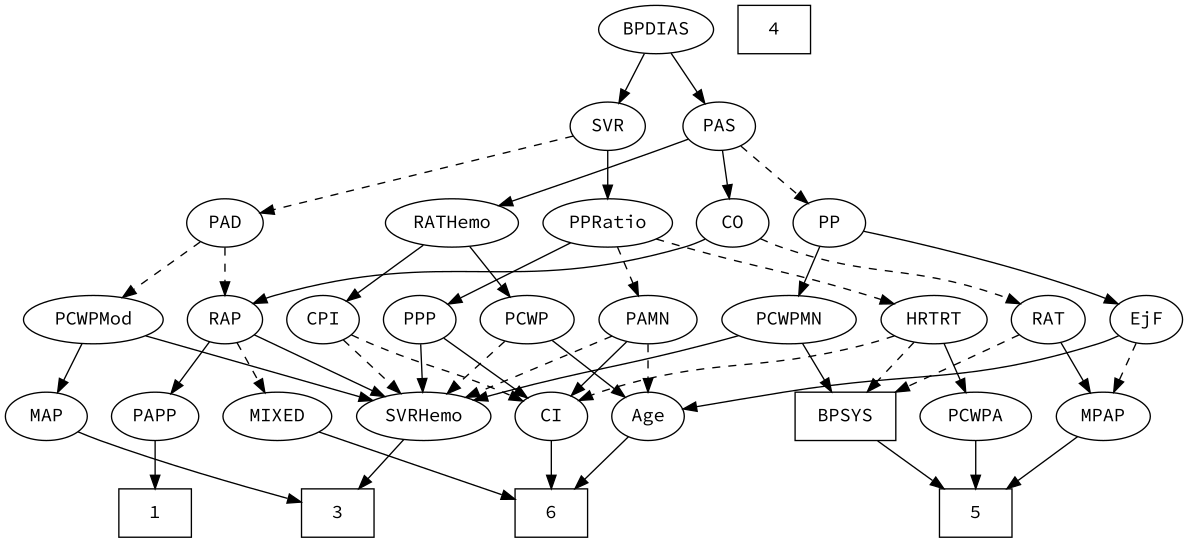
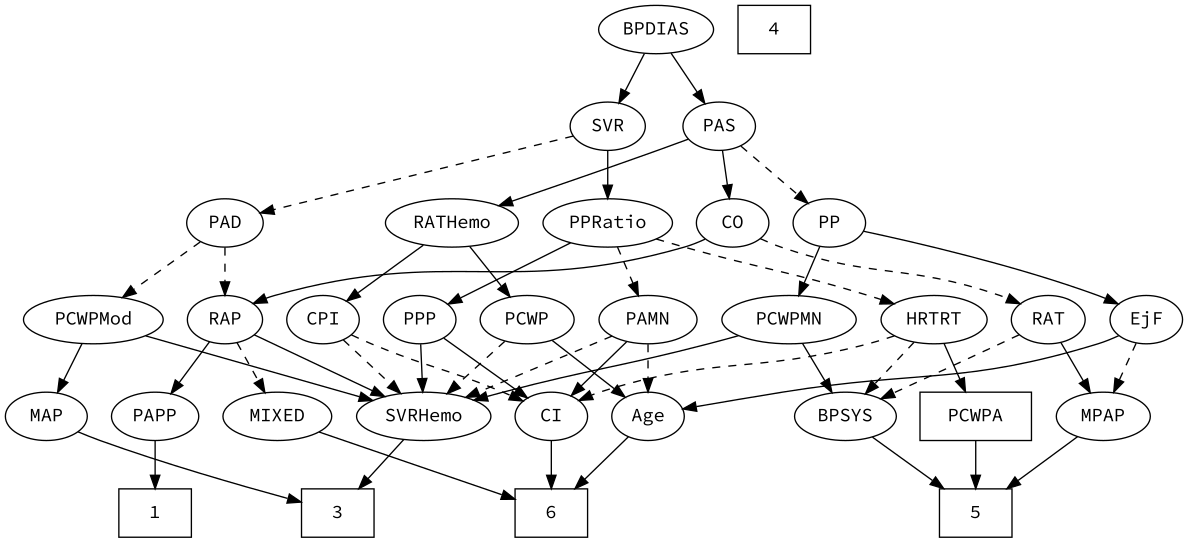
node "BPSYS": shape box -> ellipse
node "PCWPA": shape ellipse -> box
